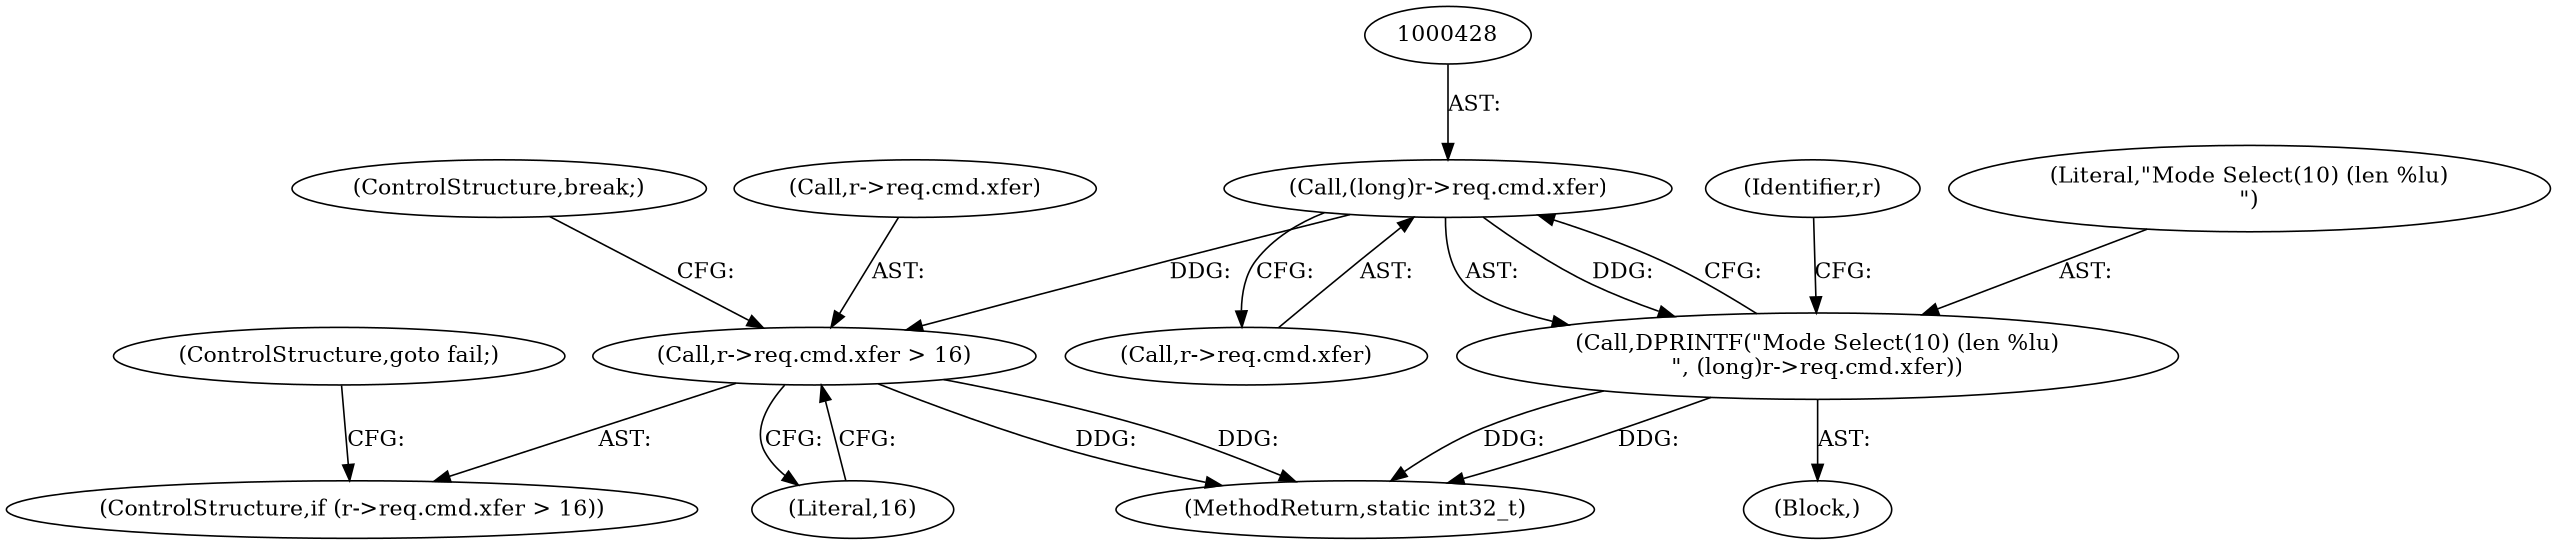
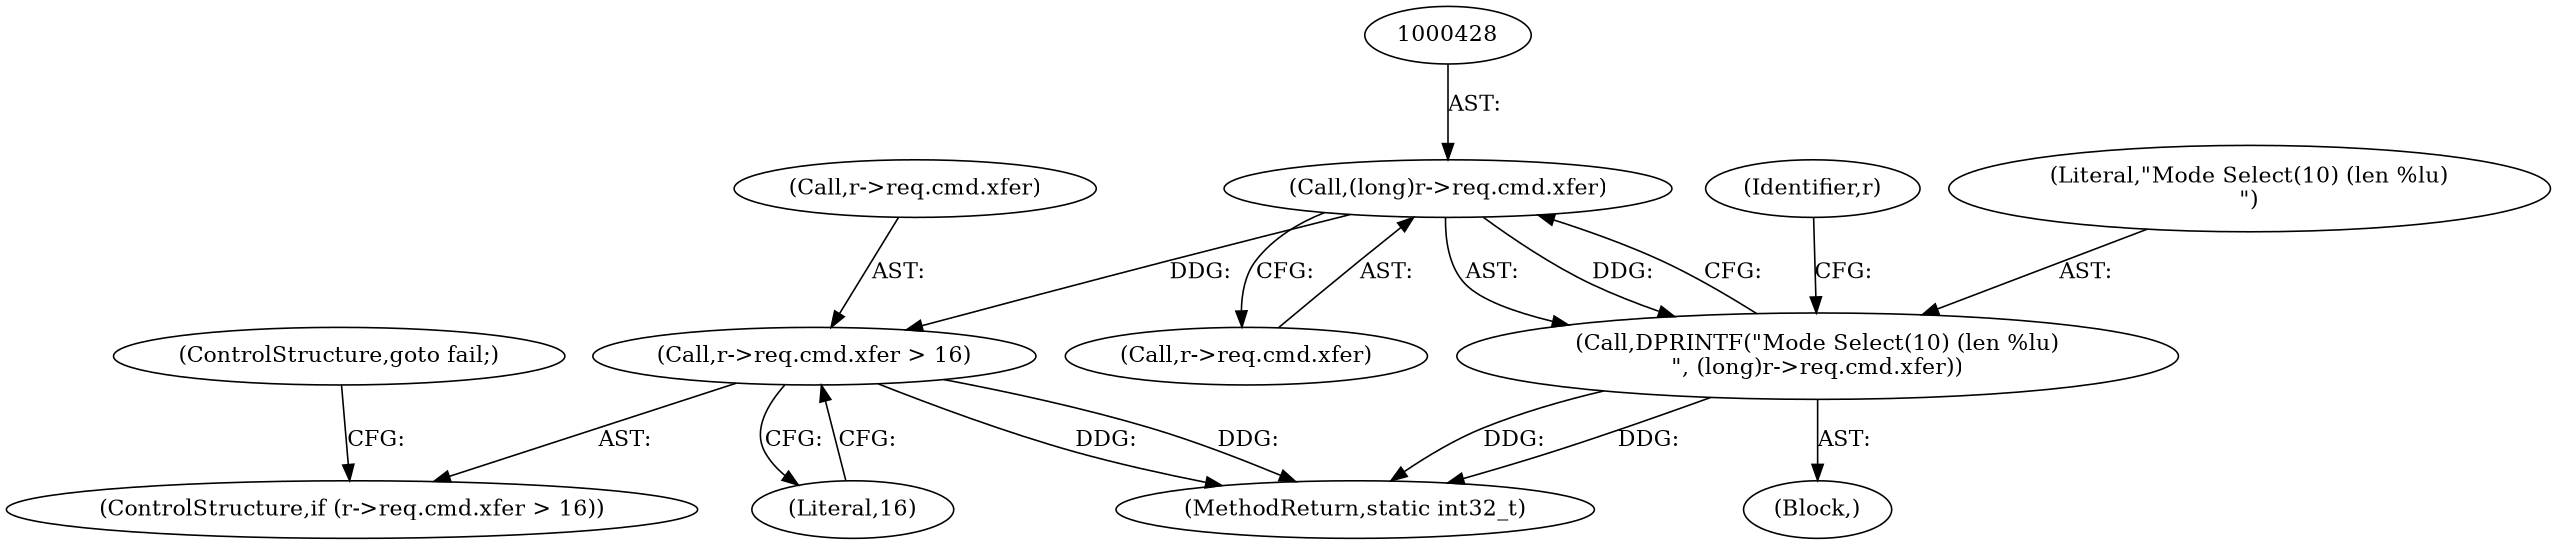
node "(ControlStructure,break;)": removed
